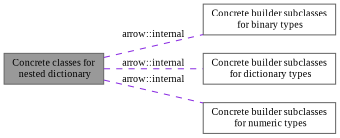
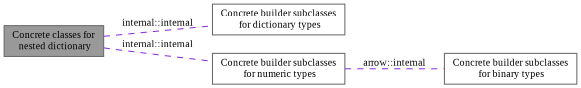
edge "Concrete builder subclasses for binary types" -- "Concrete classes for nested dictionary": now "Concrete builder subclasses for binary types" -- "Concrete builder subclasses for numeric types"
edge "Concrete classes for nested dictionary" -- "Concrete builder subclasses for dictionary types": label "arrow::internal" -> "internal::internal"
edge "Concrete classes for nested dictionary" -- "Concrete builder subclasses for numeric types": label "arrow::internal" -> "internal::internal"
